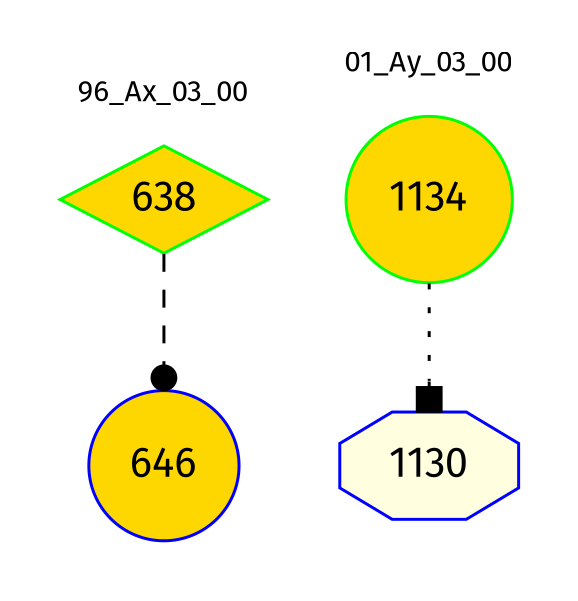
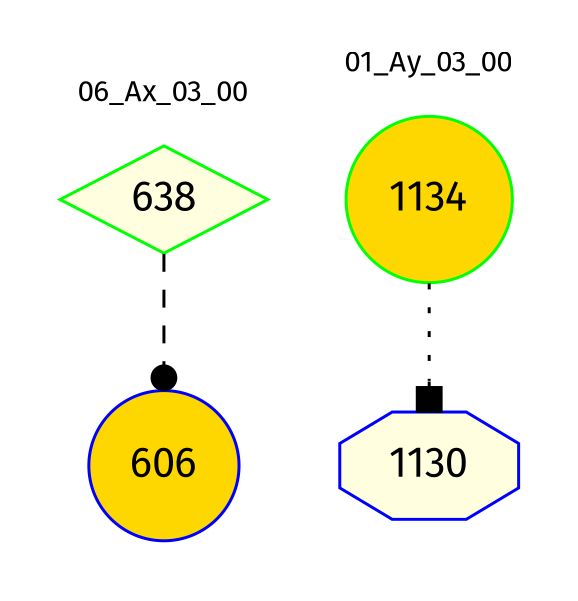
cluster "96_Ax_03_00": label "96_Ax_03_00" -> "06_Ax_03_00"
node "638": fillcolor gold -> lightyellow
node "646": label "646" -> "606"
